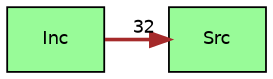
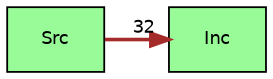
edge "Inc" -> "Src": reversed
